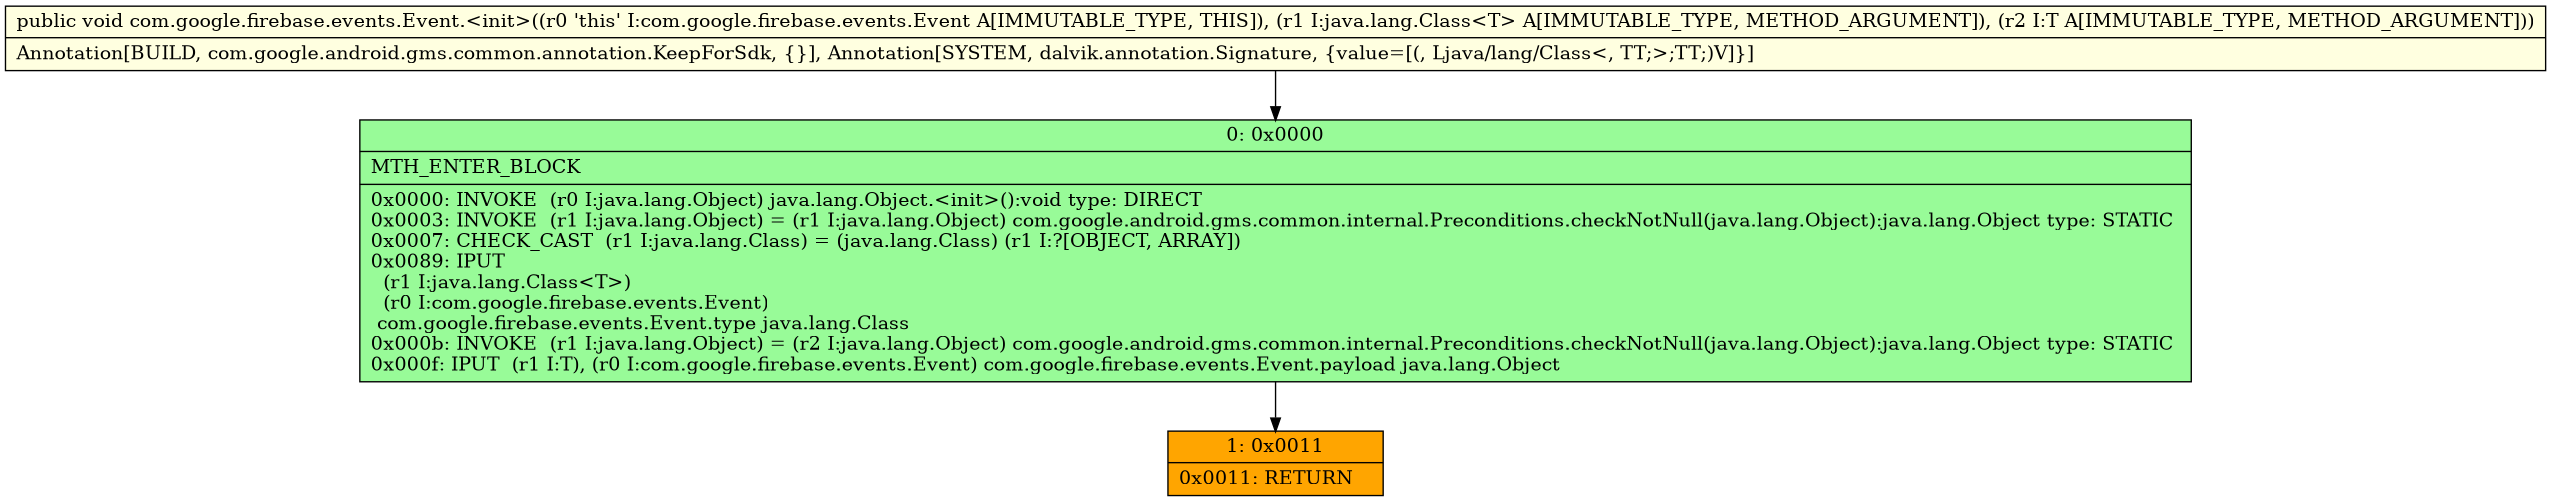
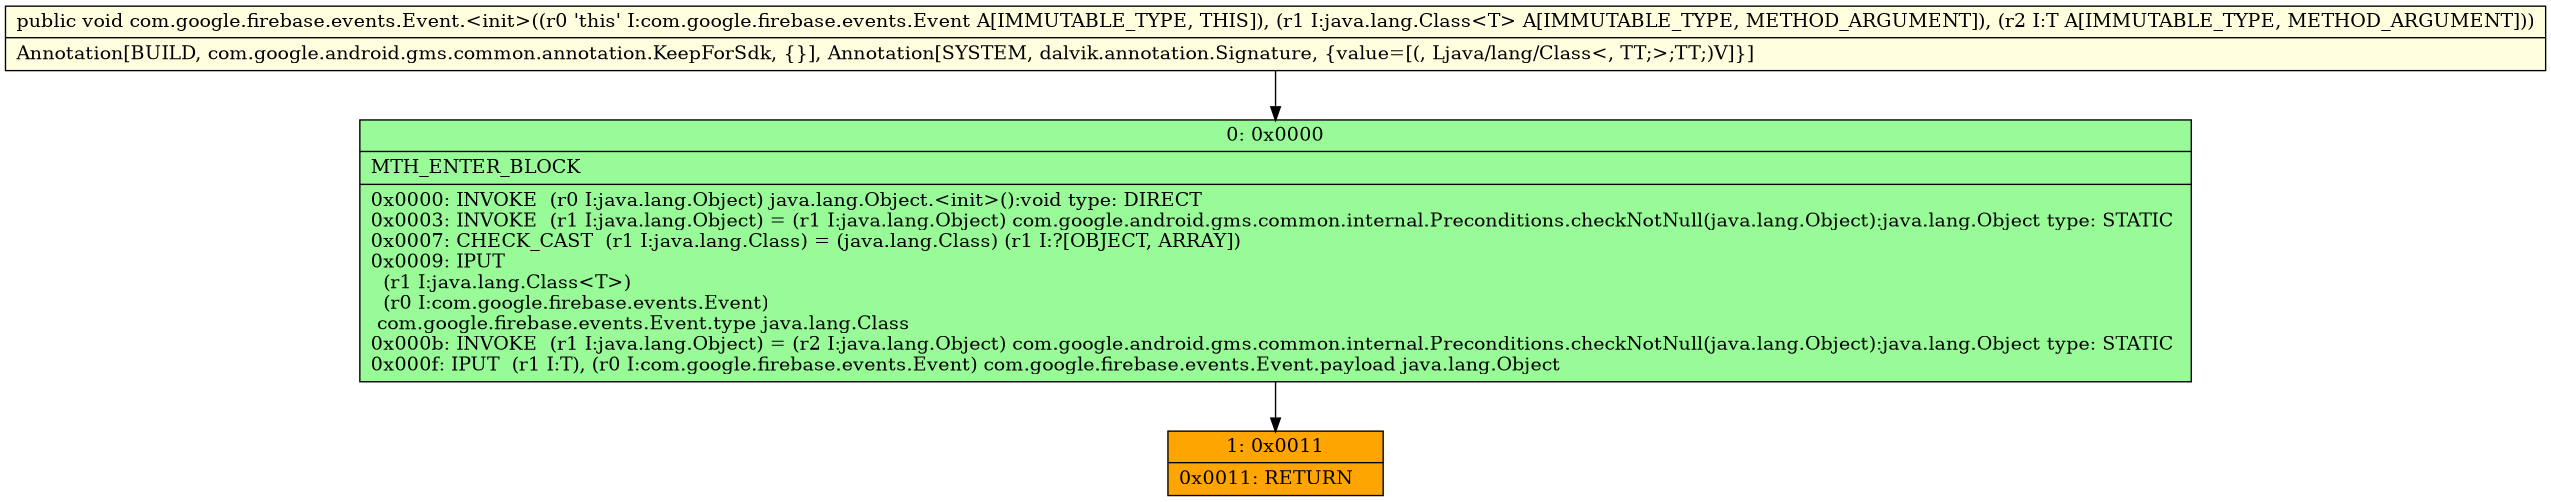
node "0: 0x0000": text "0x0089: IPUT" -> "0x0009: IPUT"
